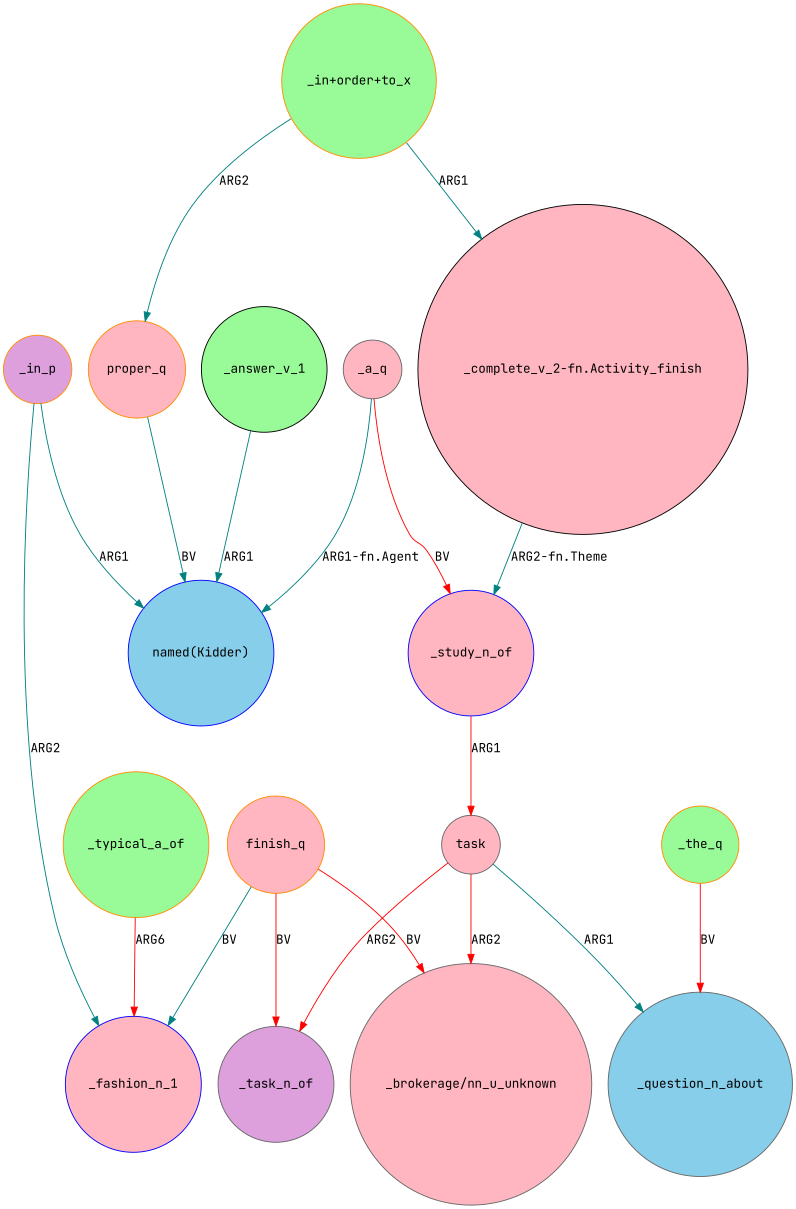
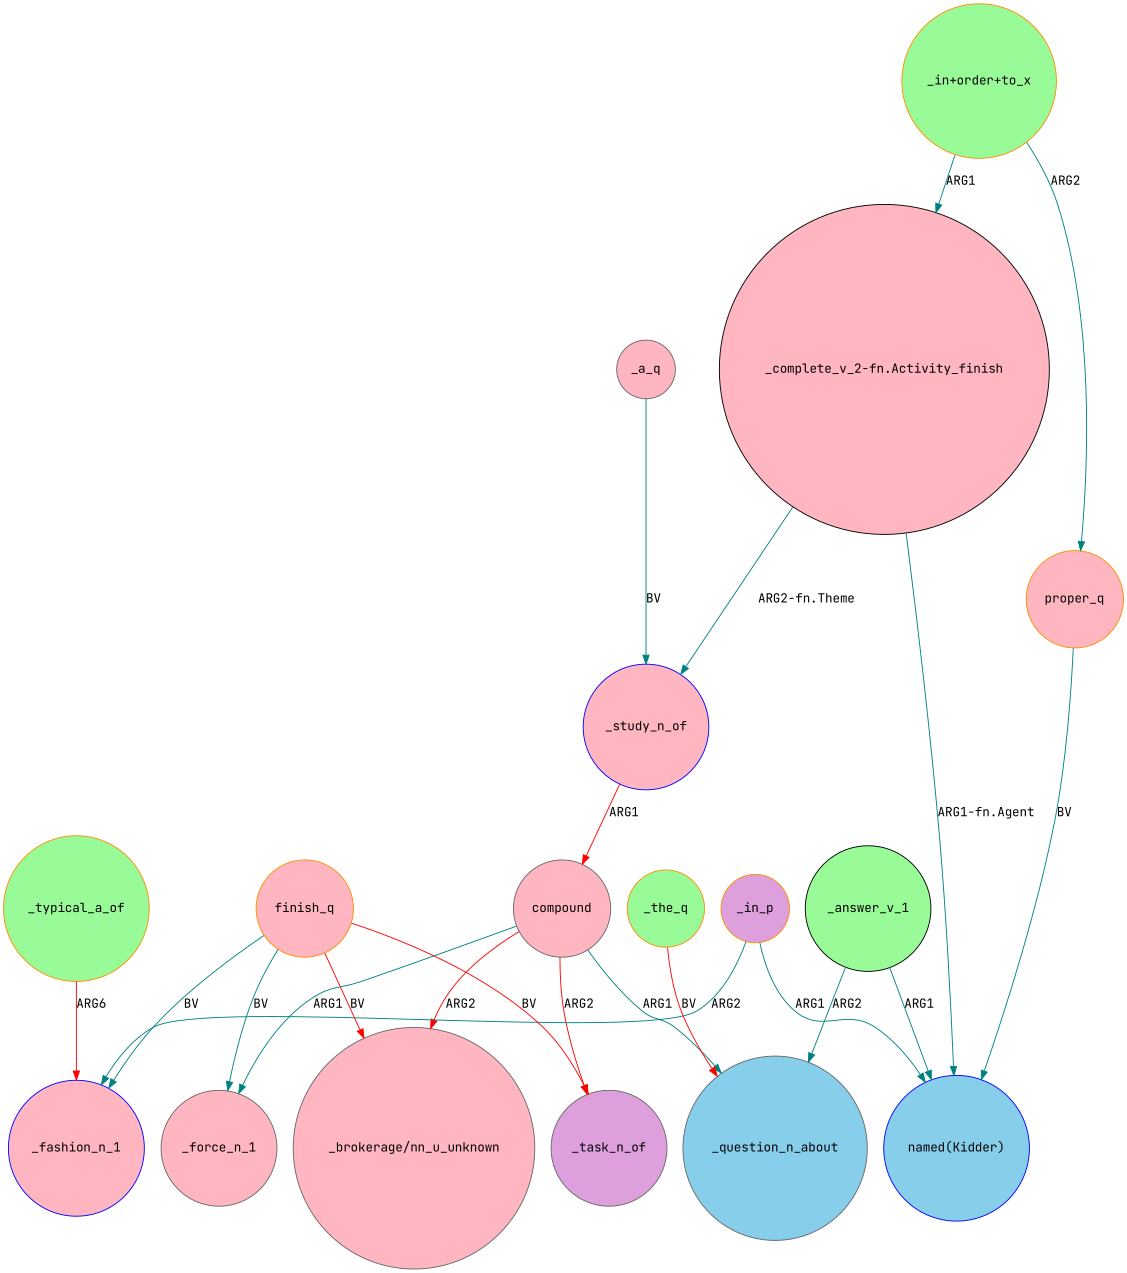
edge "_a_q" -> "_study_n_of": color red -> teal
edge "_a_q" -> "named(Kidder)": now "_complete_v_2-fn.Activity_finish" -> "named(Kidder)"
node "task": label "task" -> "compound"
edge "_answer_v_1" -> "_question_n_about": added, label "ARG2"
node "_force_n_1": added
